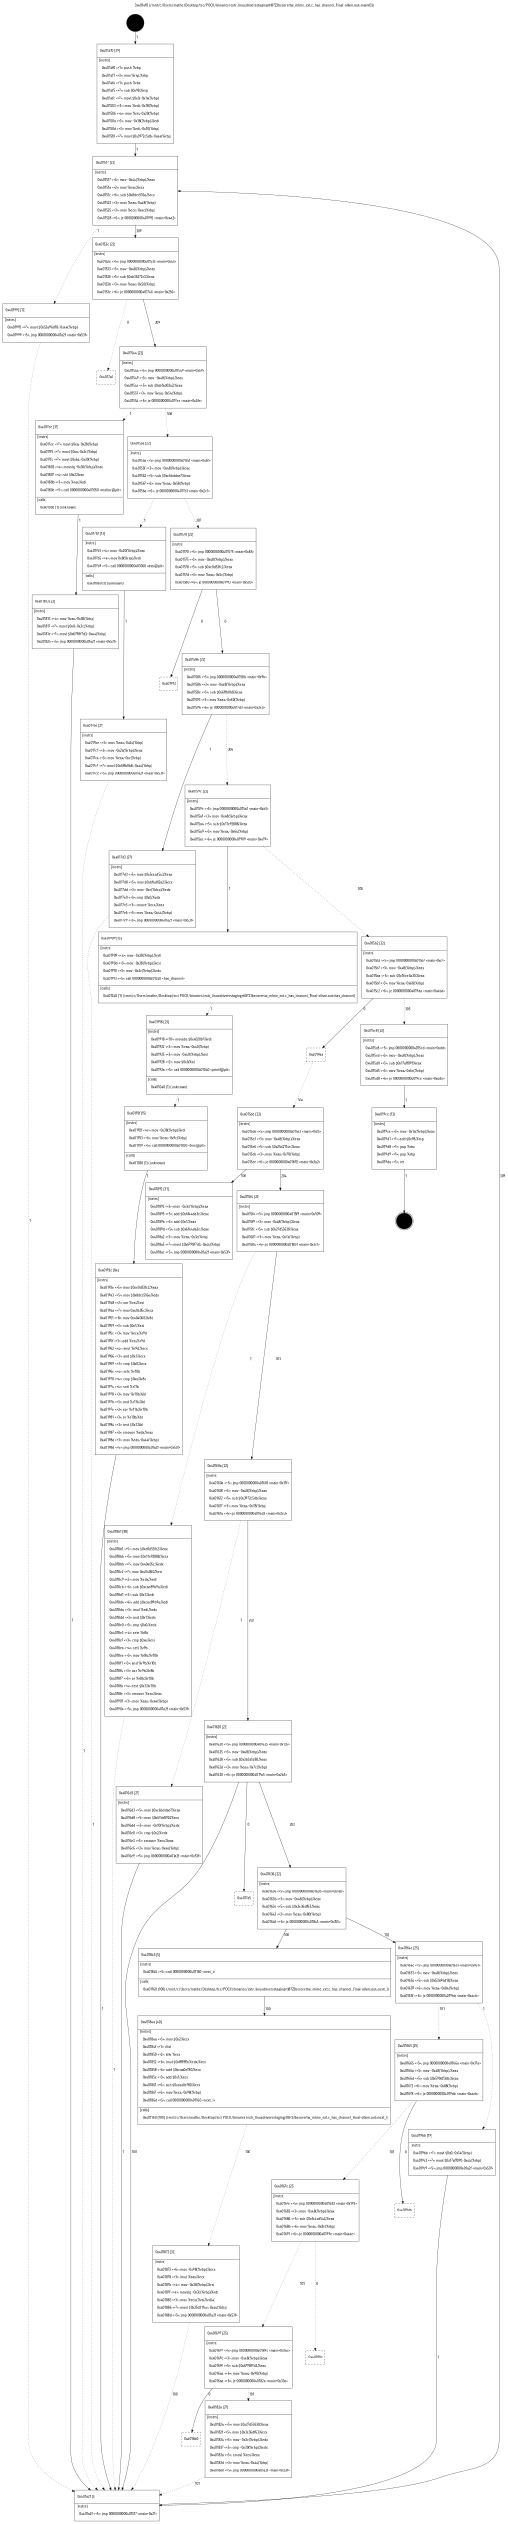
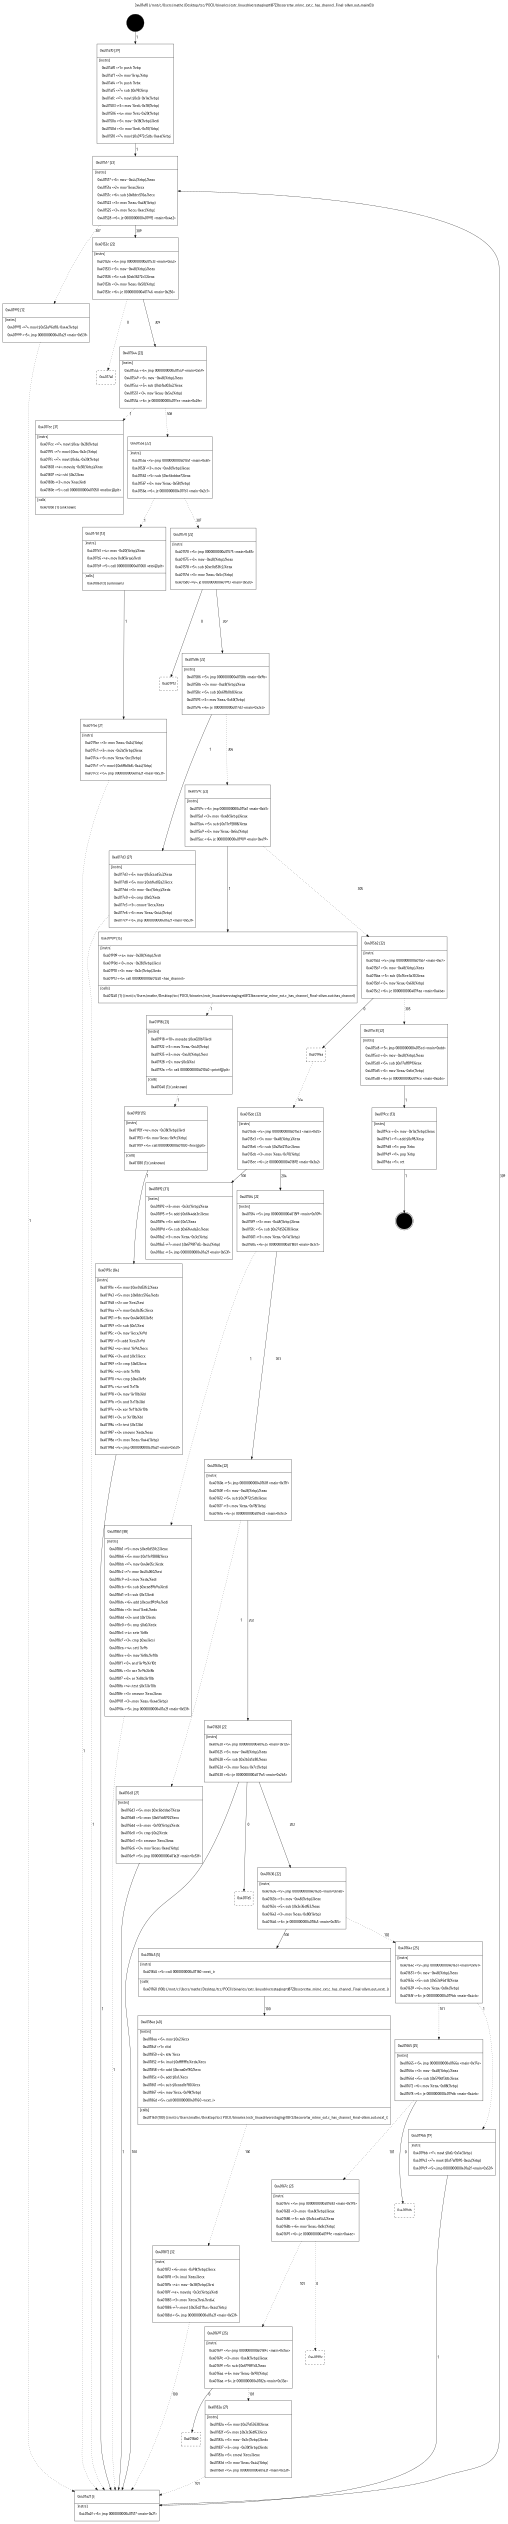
edge "0x401517 [23]" -> "0x401992 [12]": label " 1" -> " 307"
node "0x401813 [23]": removed
edge "0x401570 [22]" -> "0x401586 [22]": label " 0" -> " 307"
edge "0x401636 [22]" -> "0x40164c [25]": style solid -> dotted
